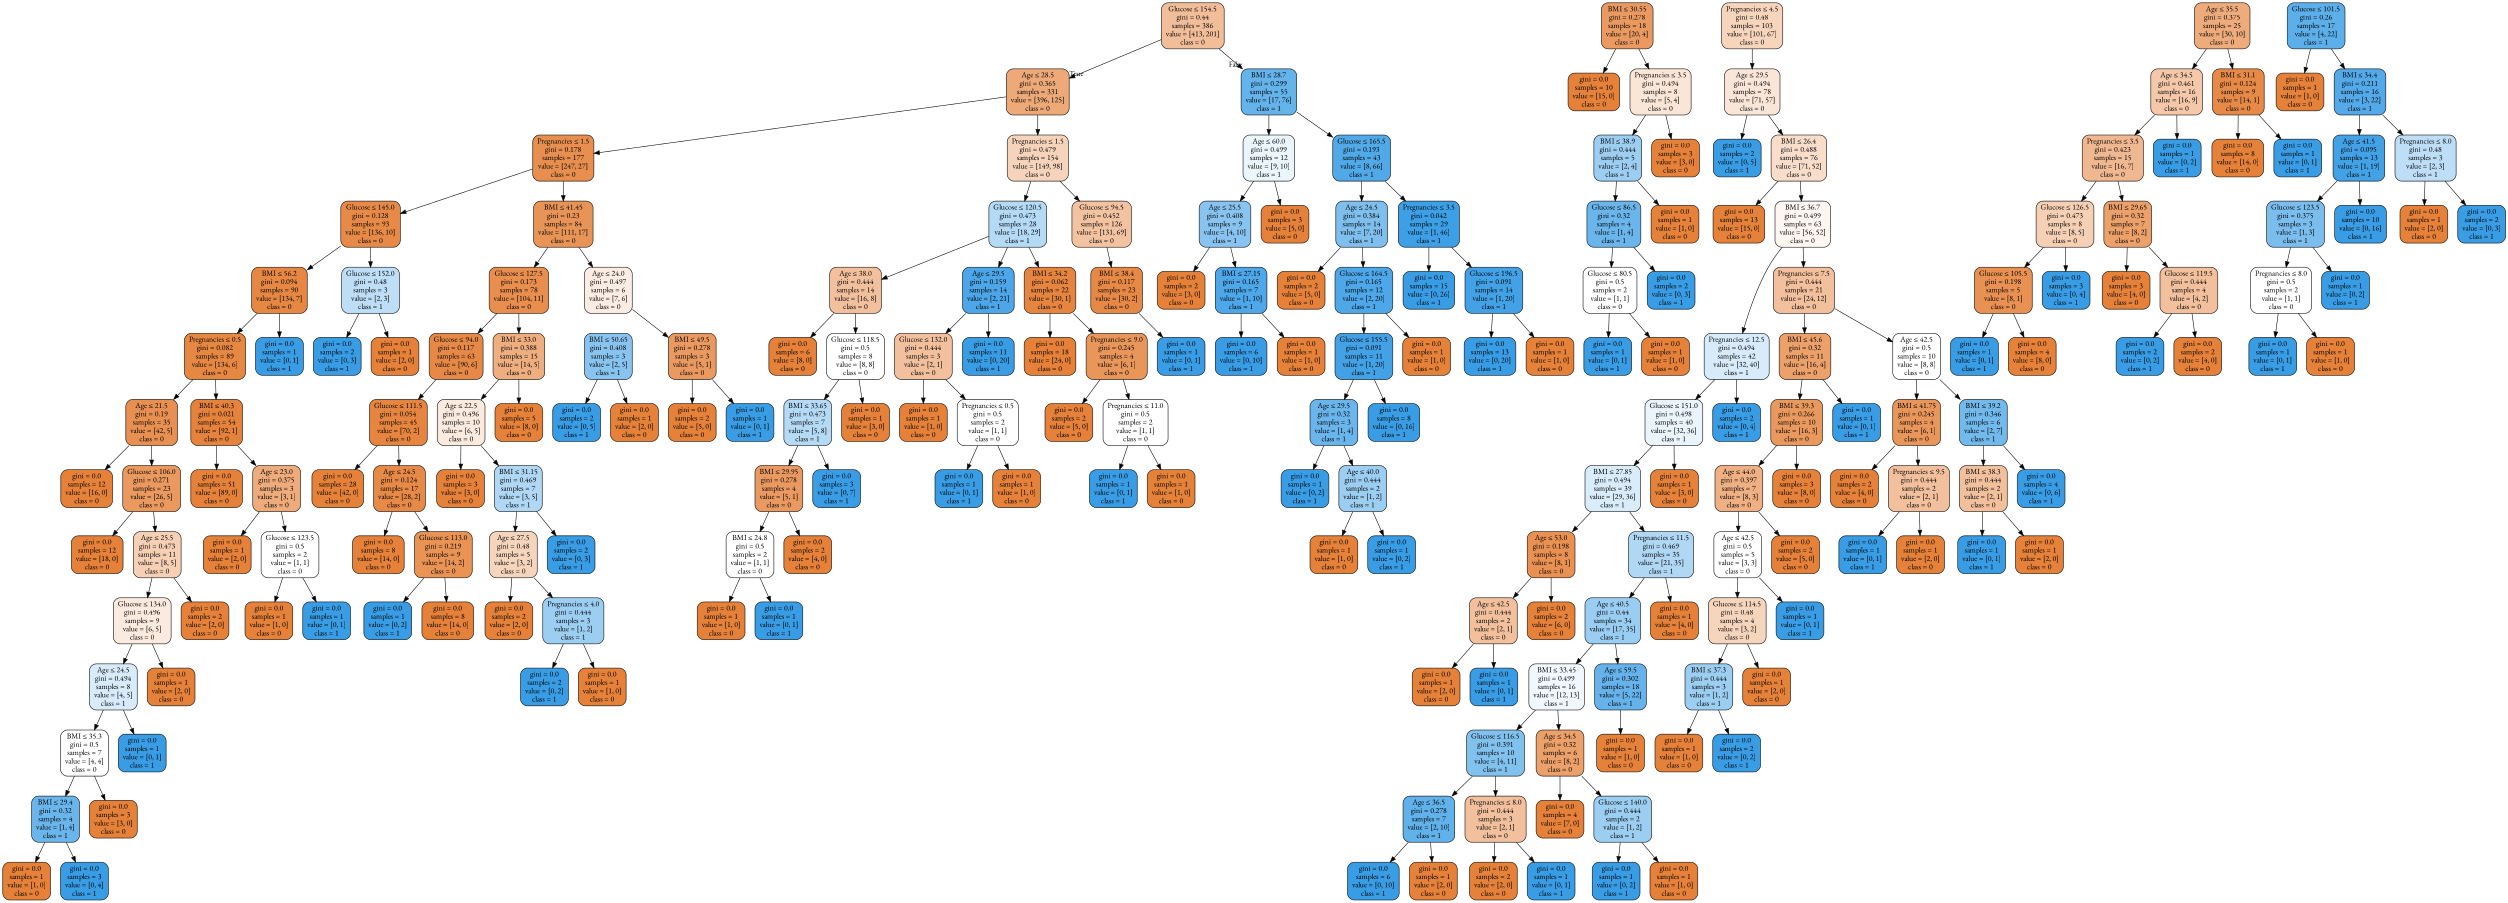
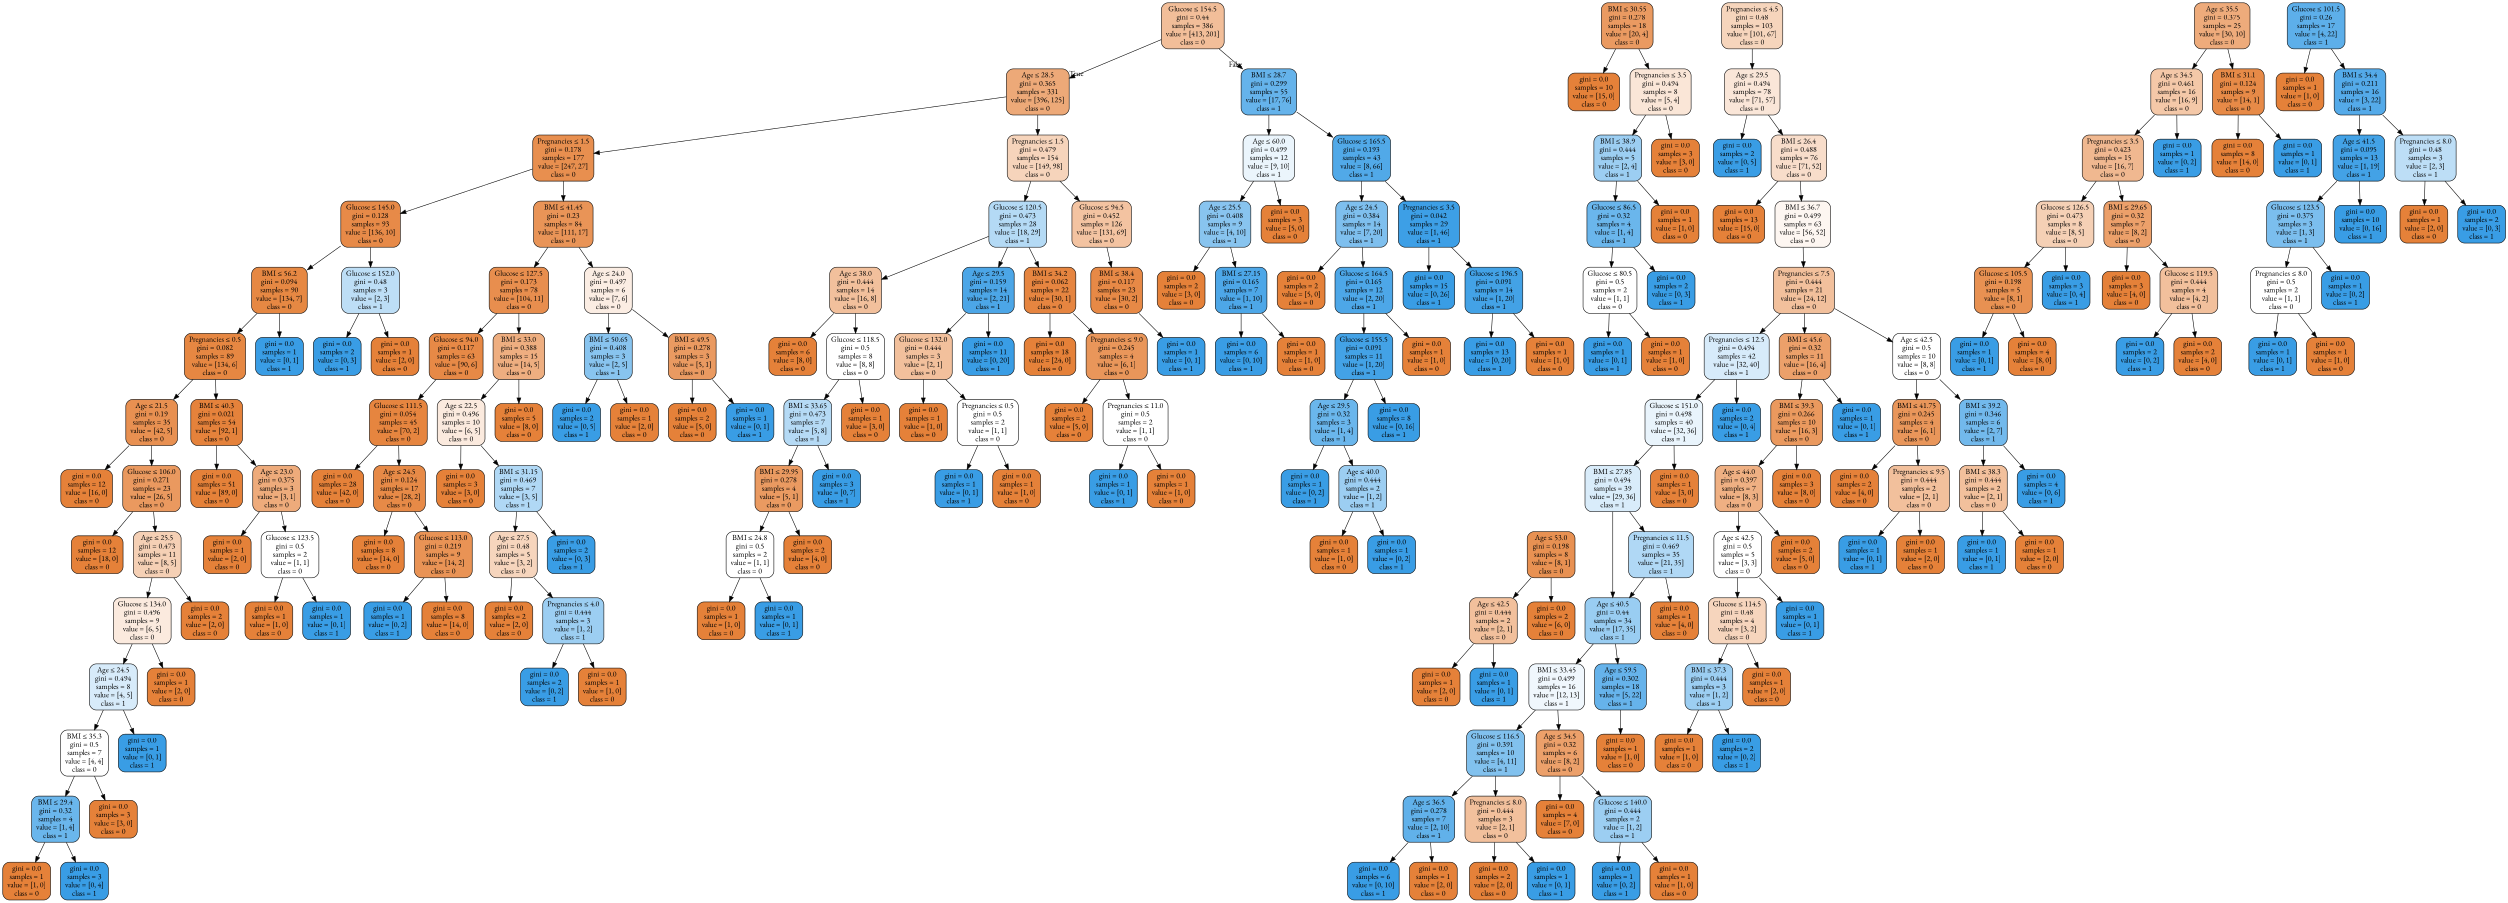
edge "BMI ≤ 36.7" -> "Pregnancies ≤ 12.5": now "Pregnancies ≤ 7.5" -> "Pregnancies ≤ 12.5"
edge "Age ≤ 24.0" -> "BMI ≤ 50.65": added
edge "BMI ≤ 27.85" -> "Age ≤ 53.0": now "BMI ≤ 27.85" -> "Age ≤ 40.5"
